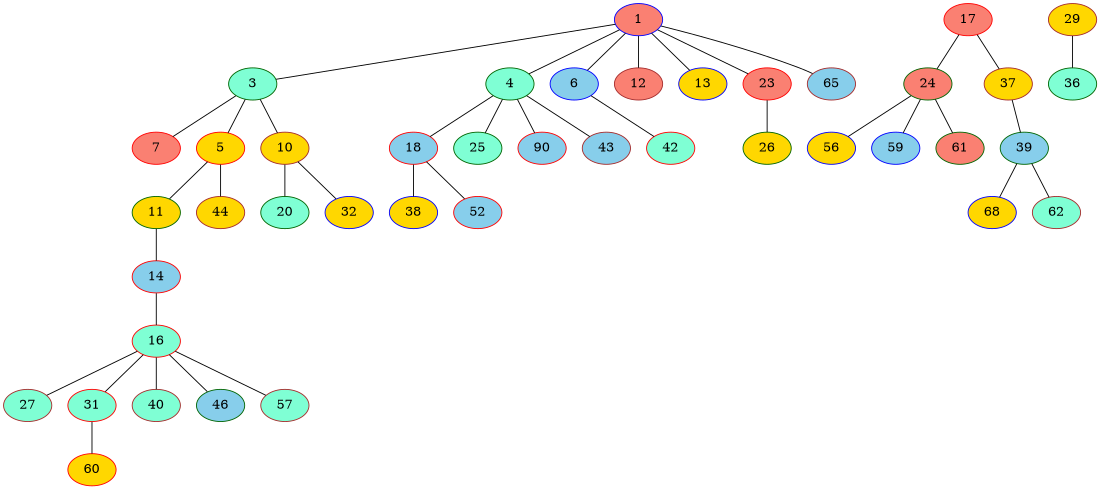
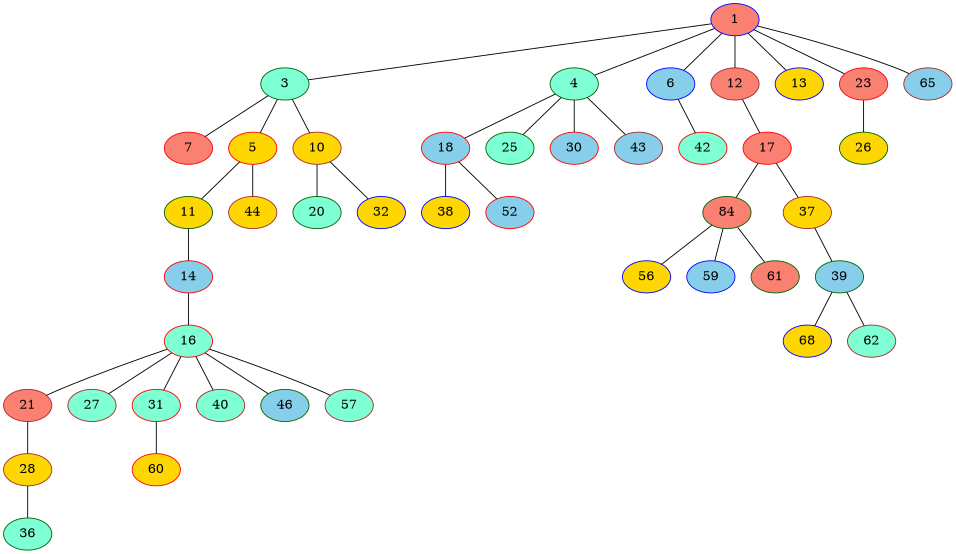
node "29": label "29" -> "28"
node "24": label "24" -> "84"
edge "12" -- "17": added
node "90": label "90" -> "30"
node "21": added
